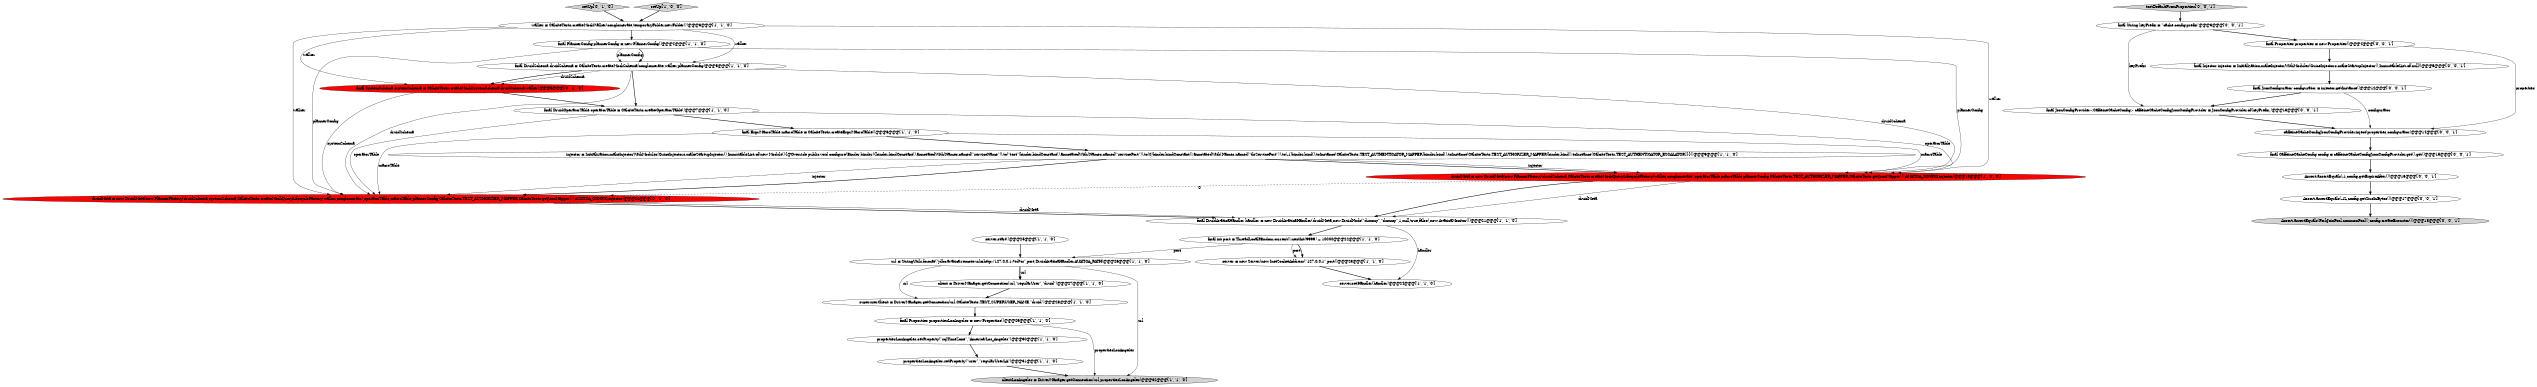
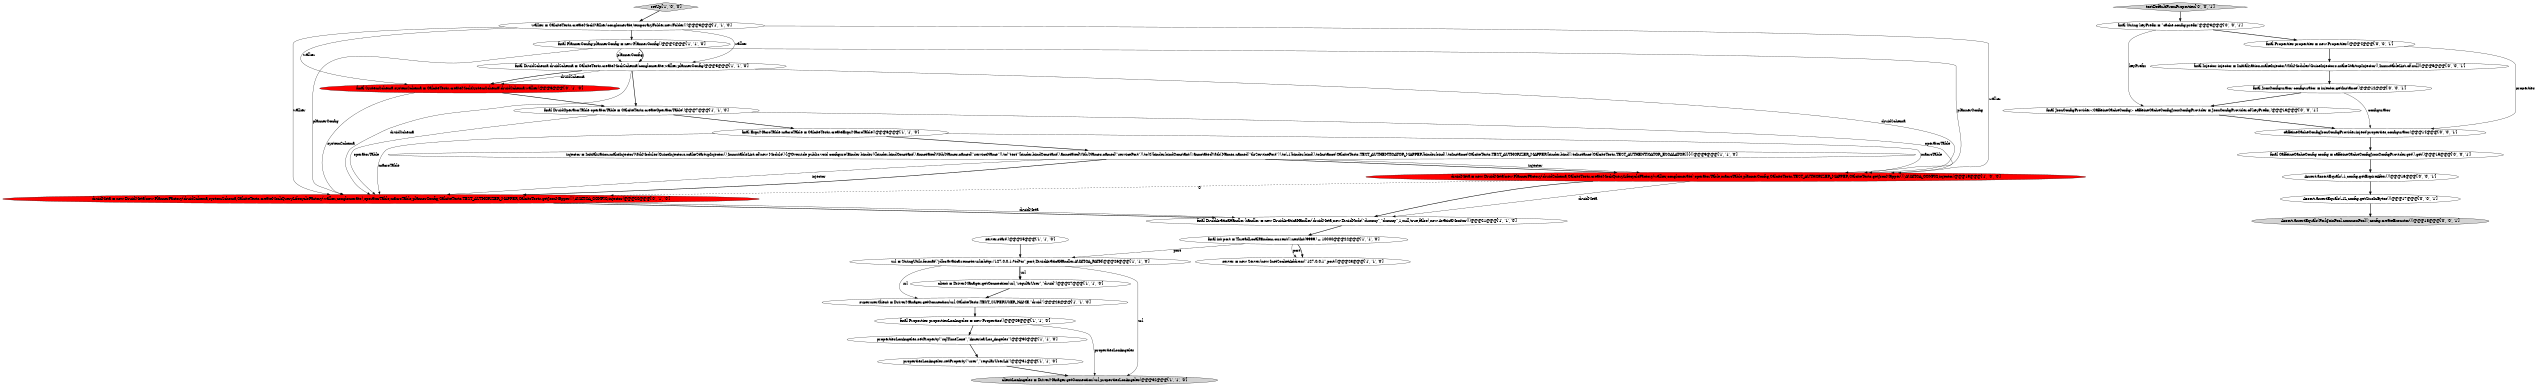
node "setUp['0', '1', '0']": removed
node "server.setHandler(handler)@@@24@@@['1', '1', '0']": removed
